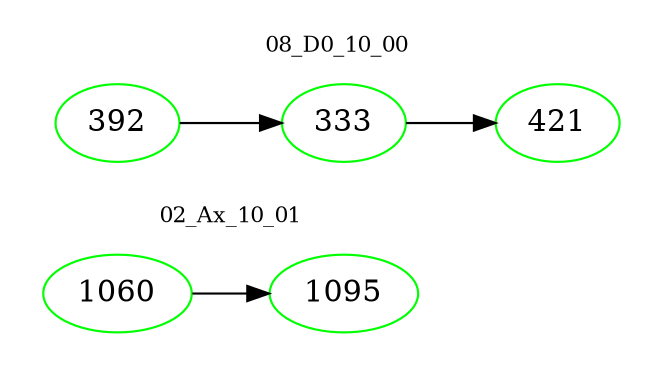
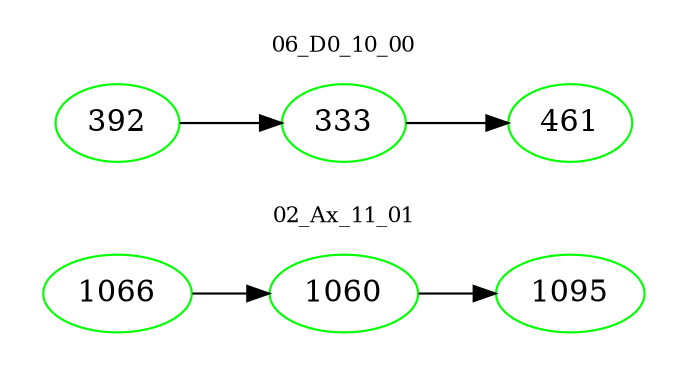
cluster "08_D0_10_00": label "08_D0_10_00" -> "06_D0_10_00"
node "421": label "421" -> "461"
cluster "02_Ax_10_01": label "02_Ax_10_01" -> "02_Ax_11_01"
node "1066": added
